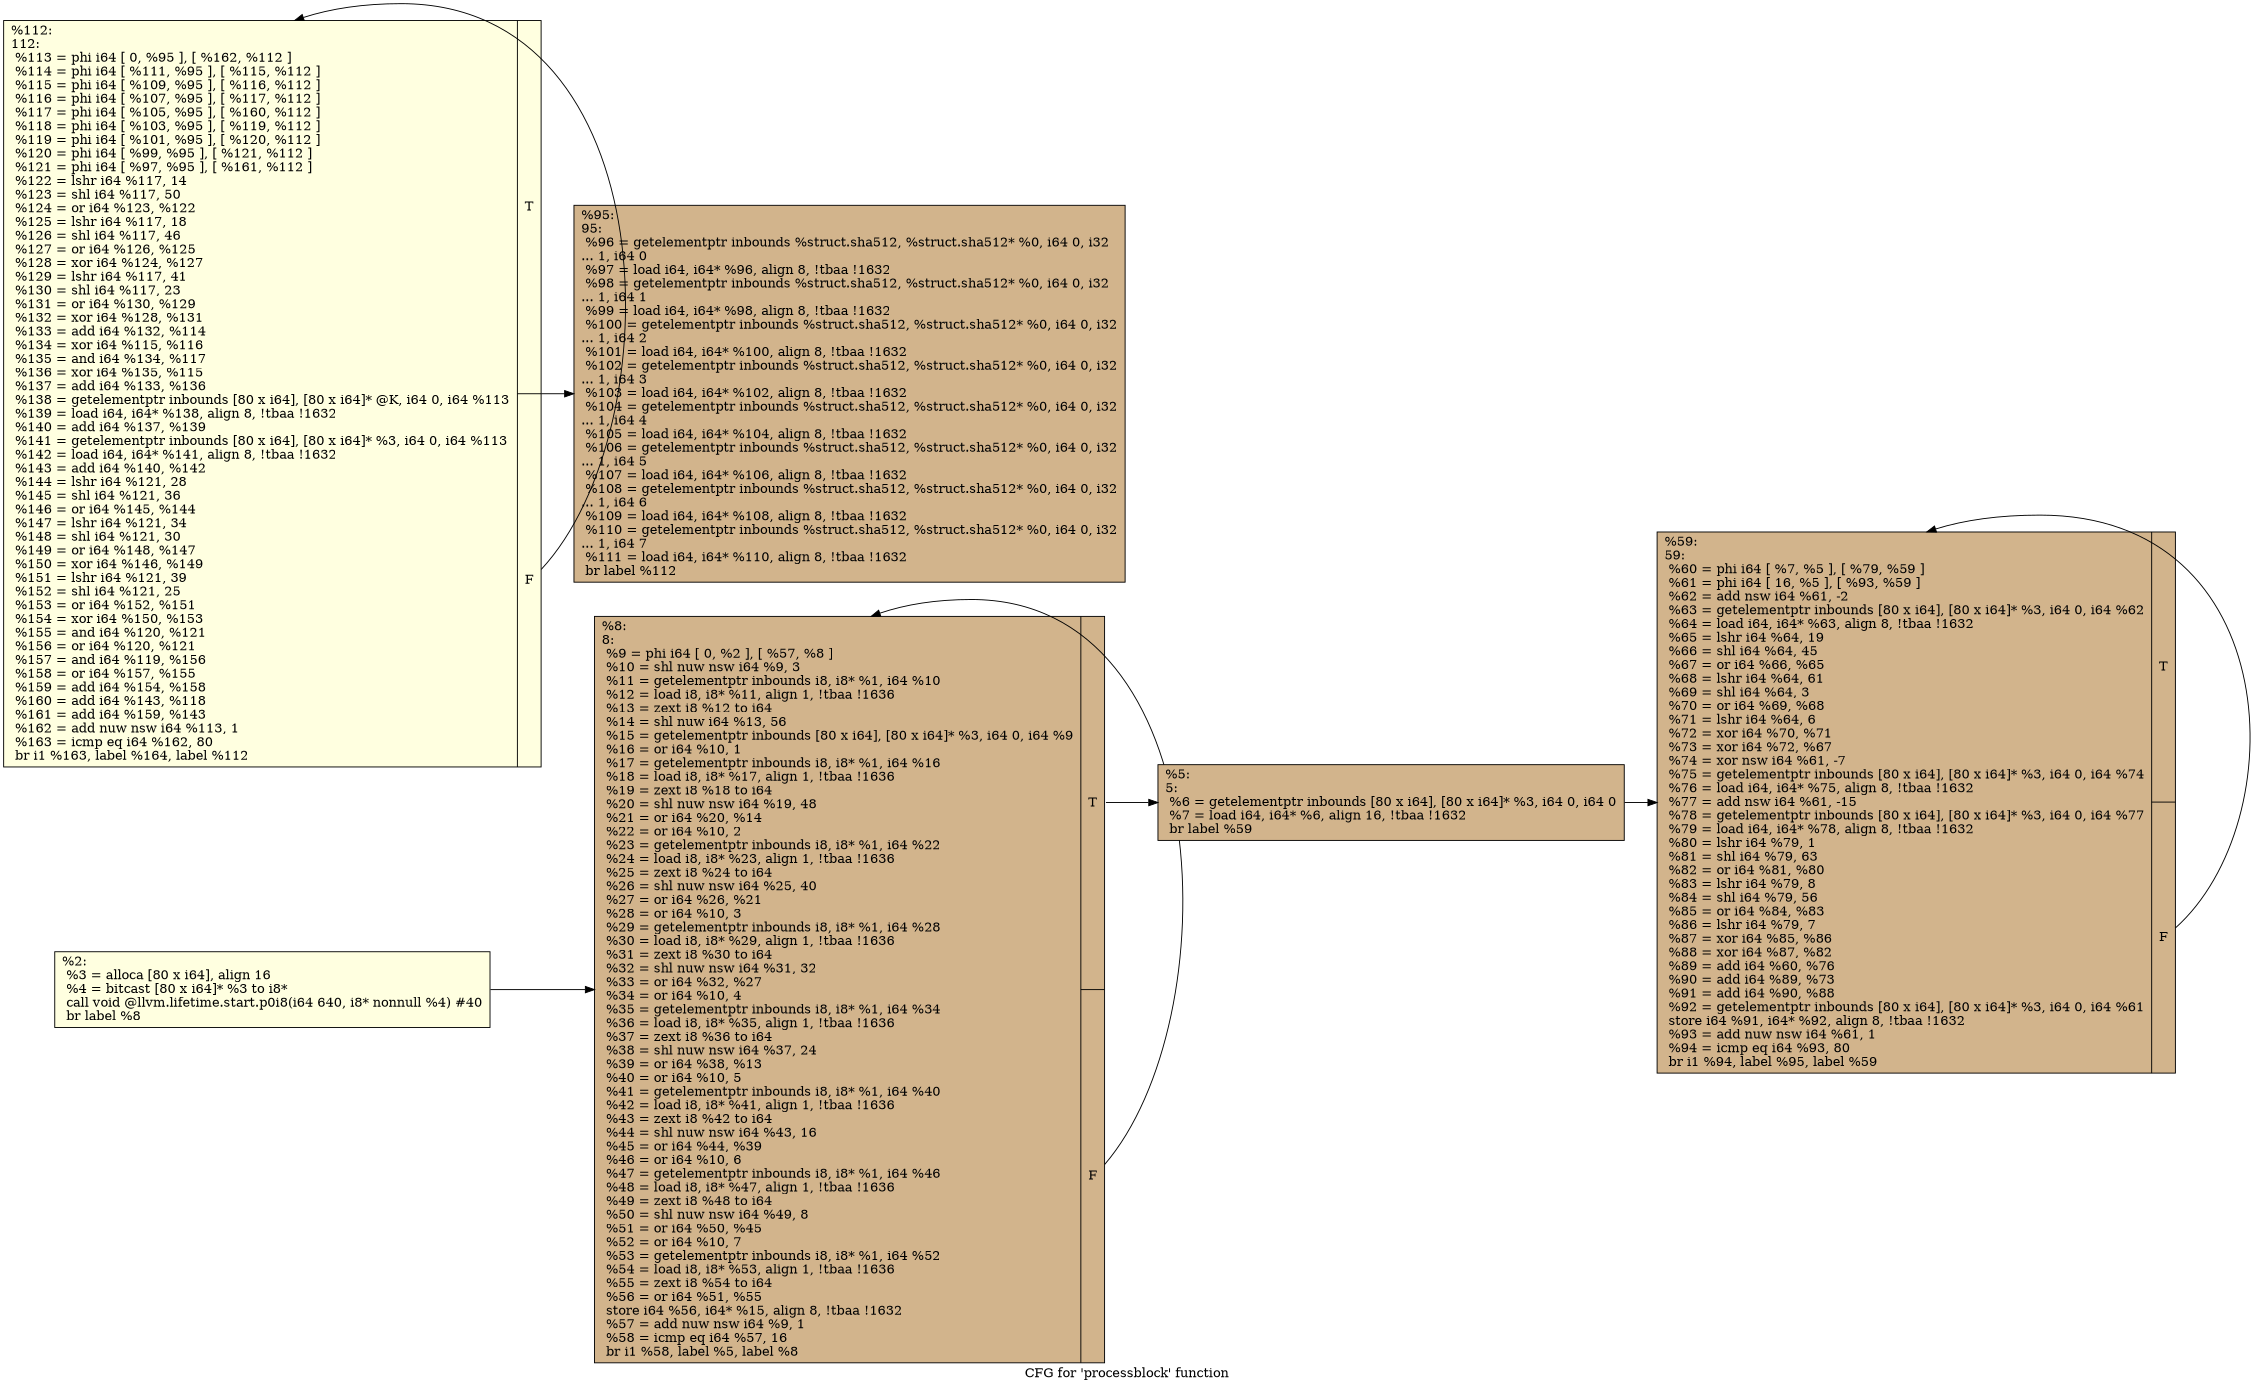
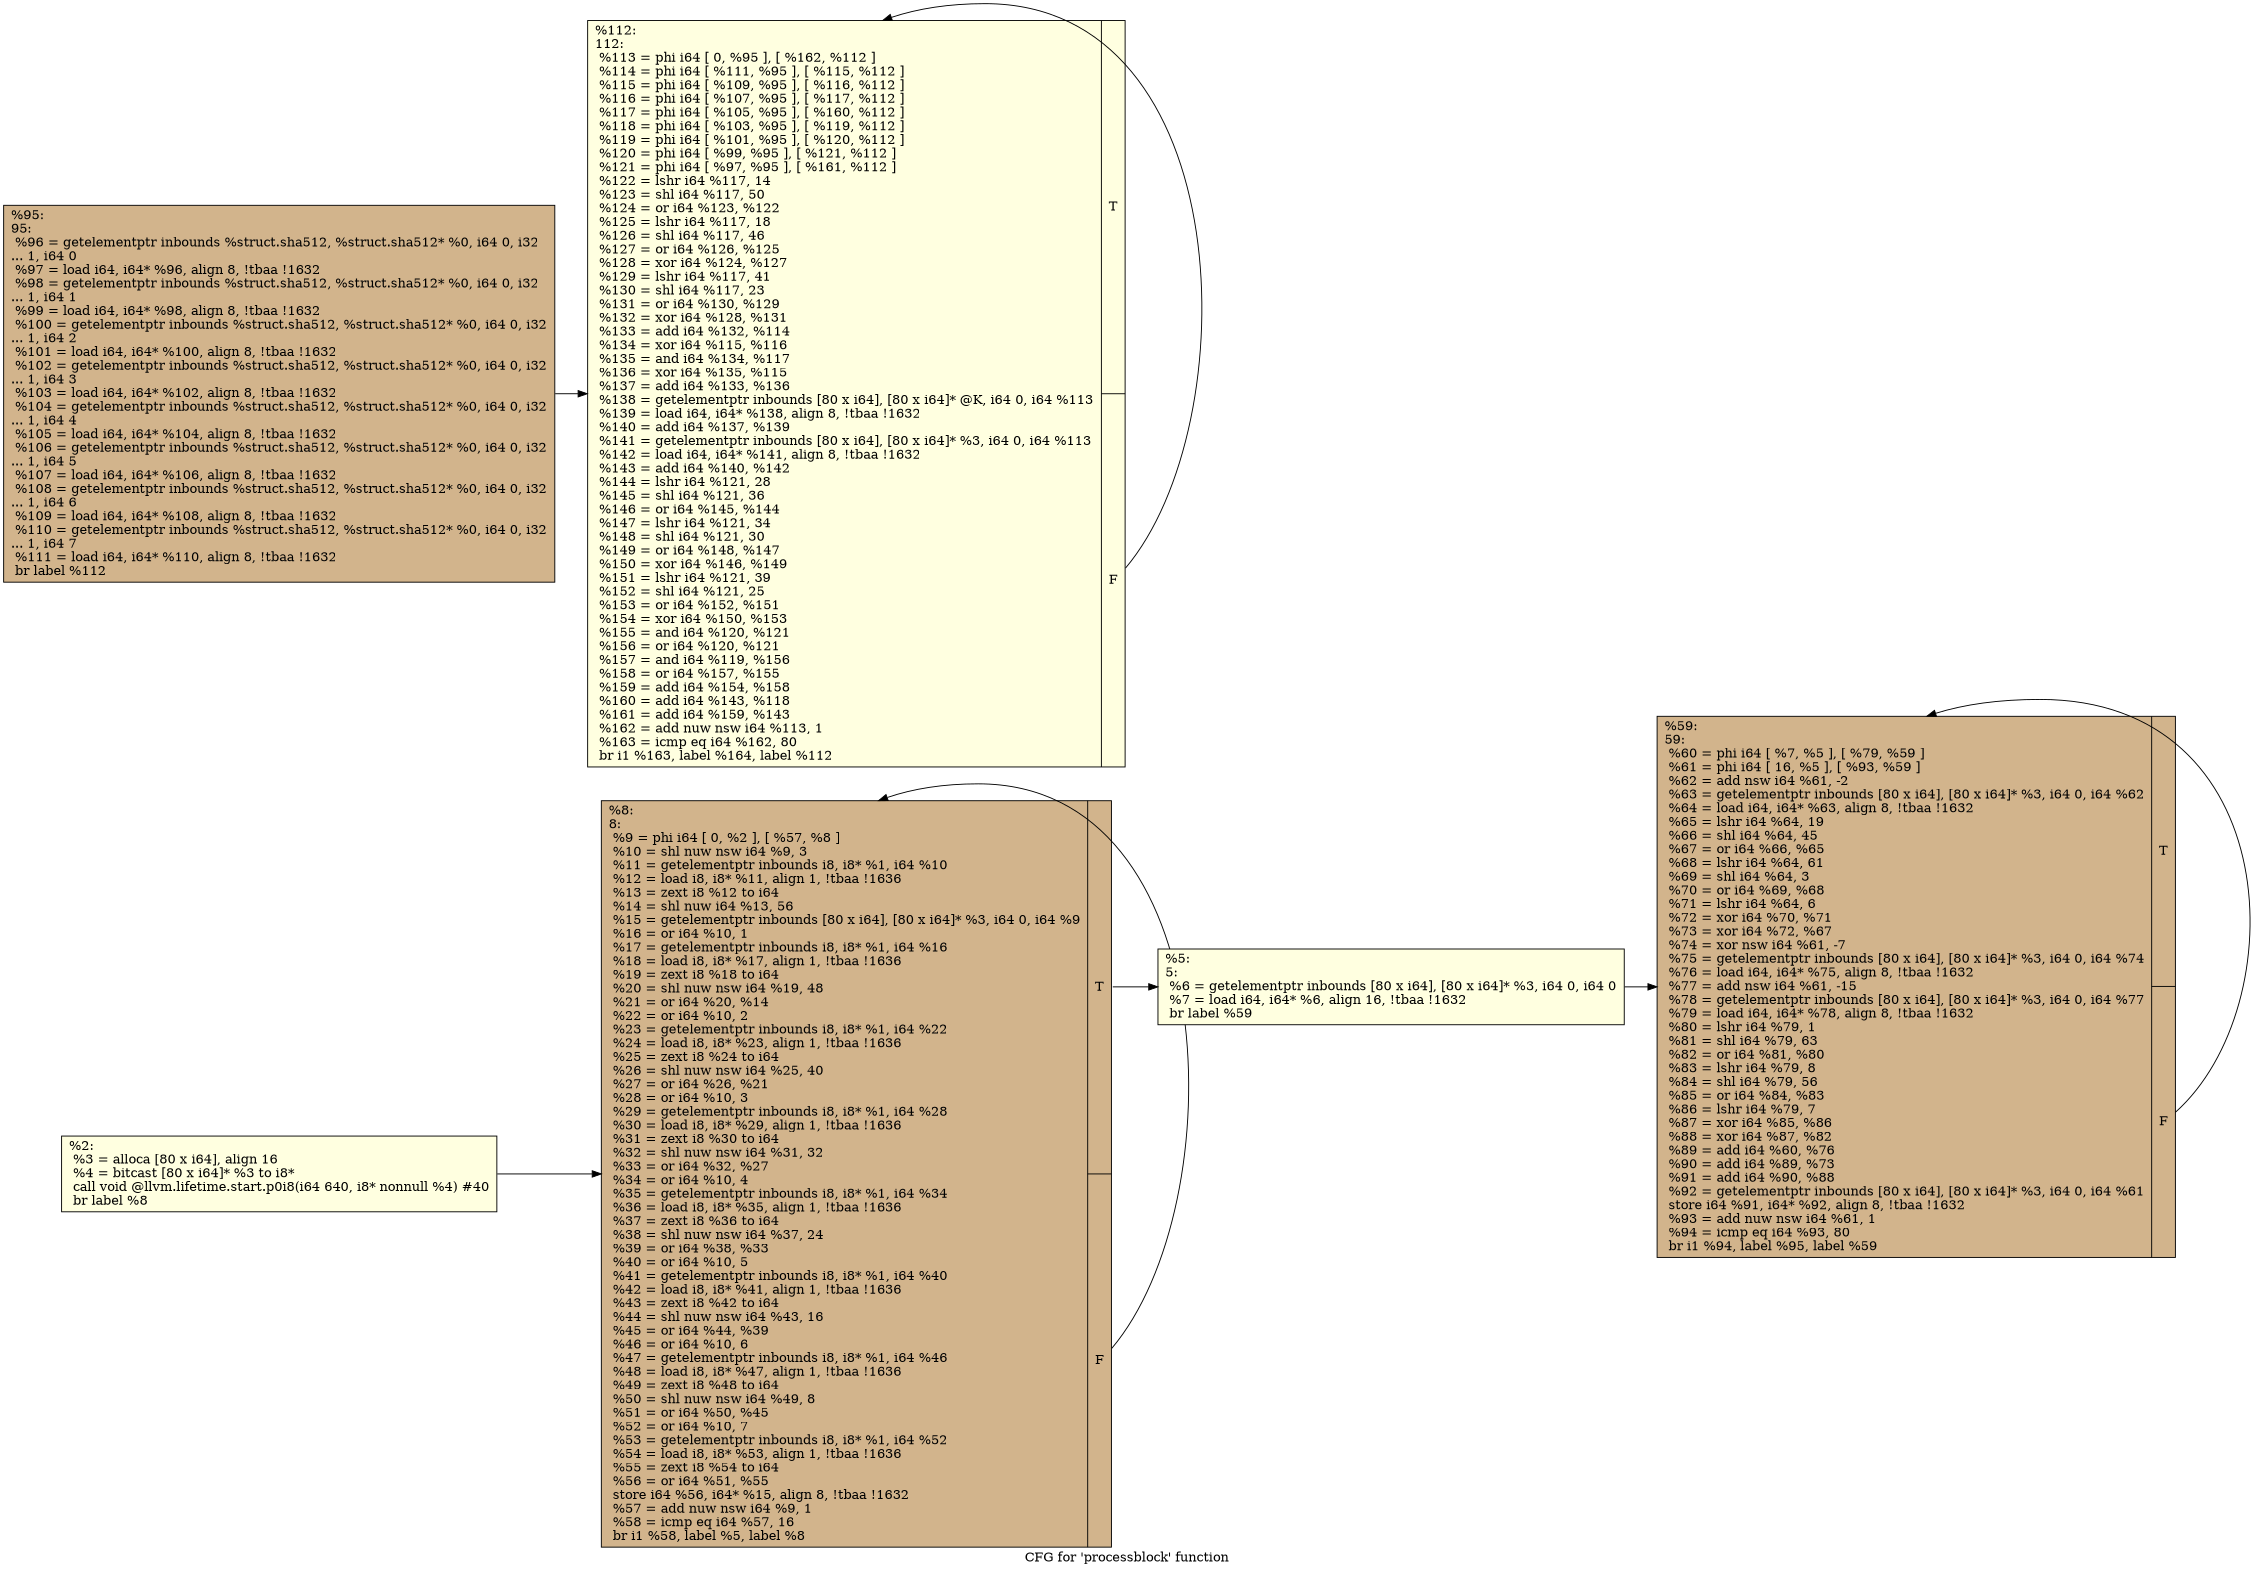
edge "%112:" -> "%95:": reversed
node "%5:": fillcolor tan -> lightyellow
node "%8:": text "%39 = or i64 %38, %13" -> "%39 = or i64 %38, %33"
